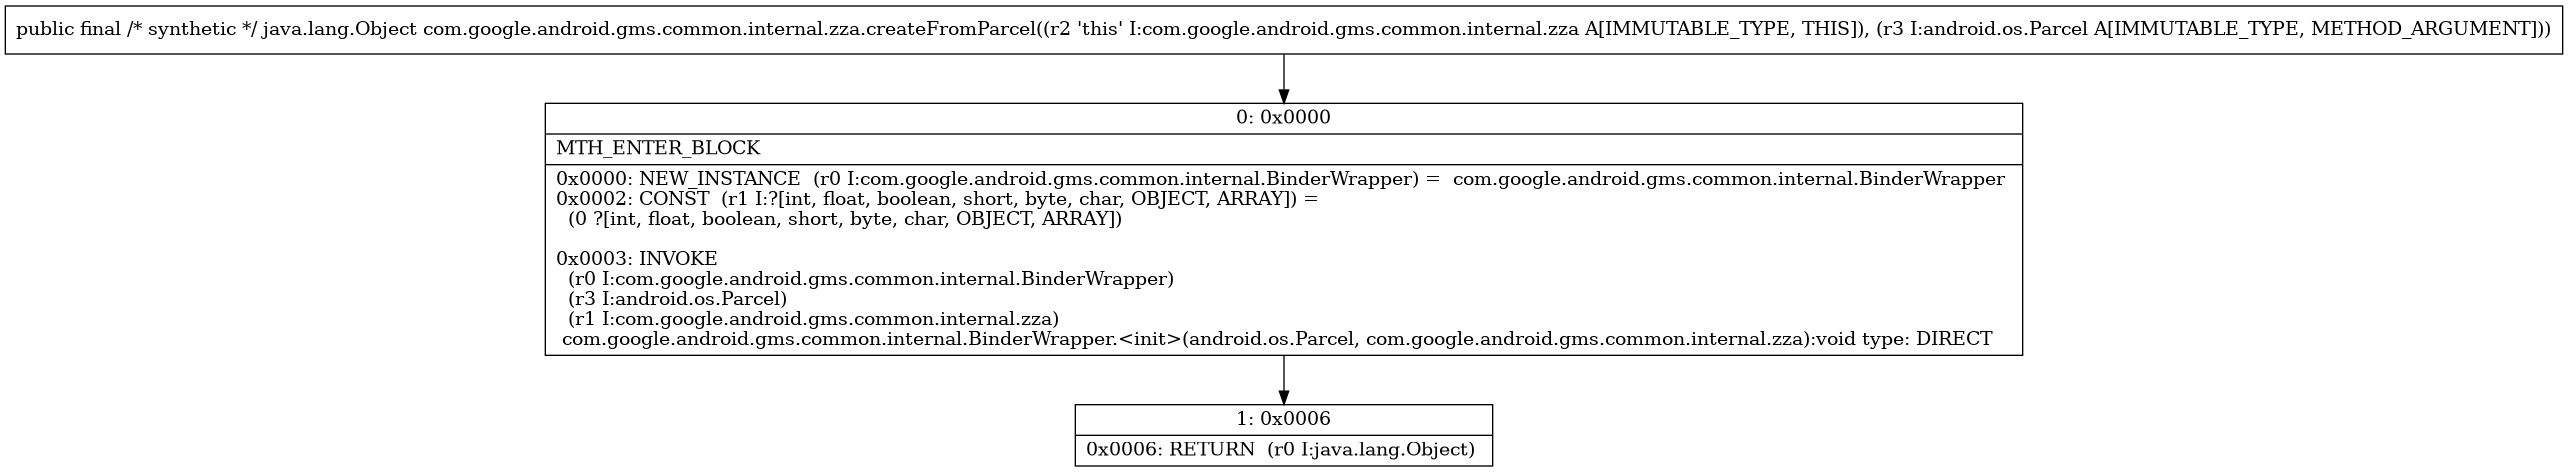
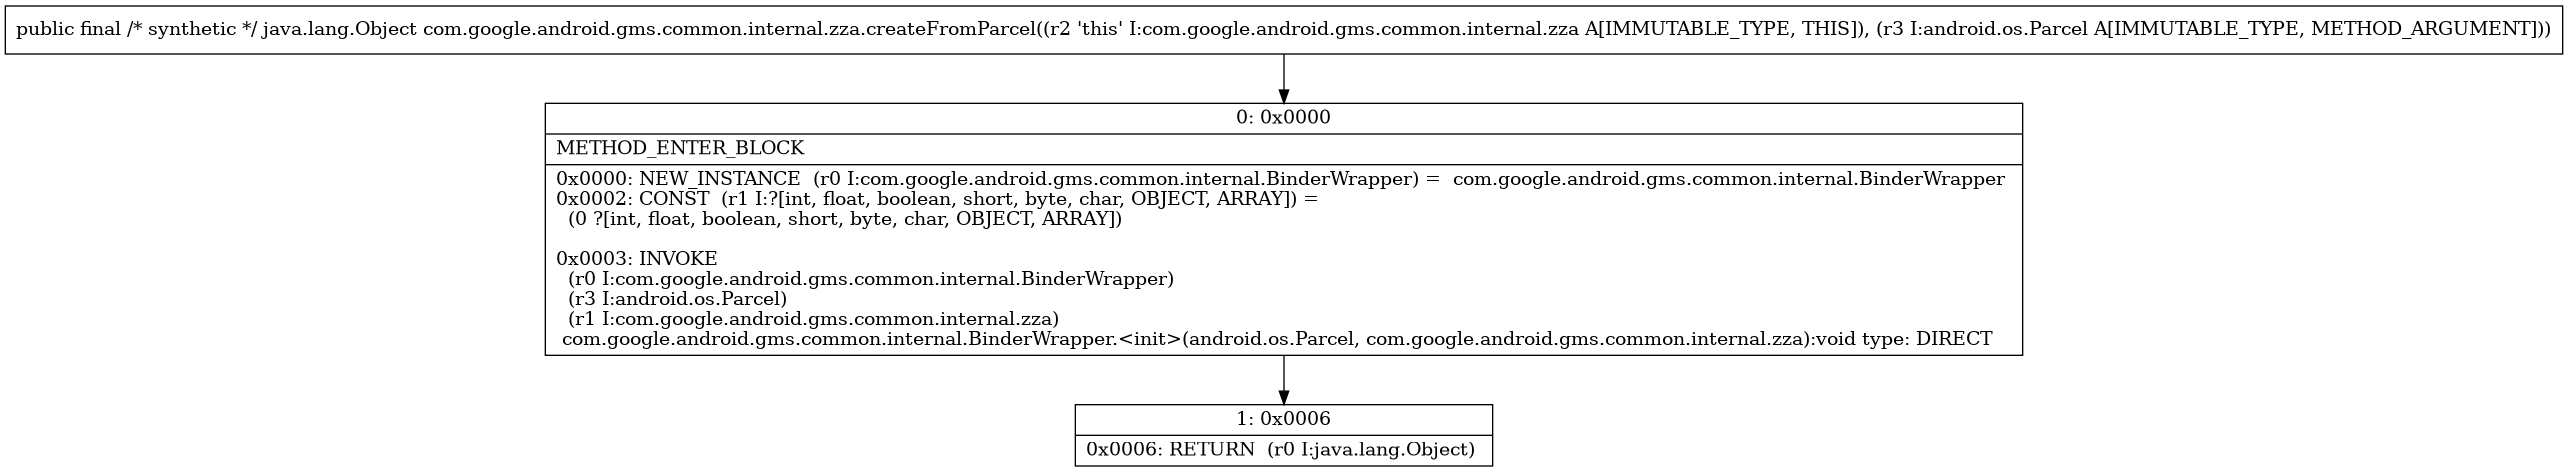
node "0: 0x0000": text "MTH_ENTER_BLOCK" -> "METHOD_ENTER_BLOCK"
